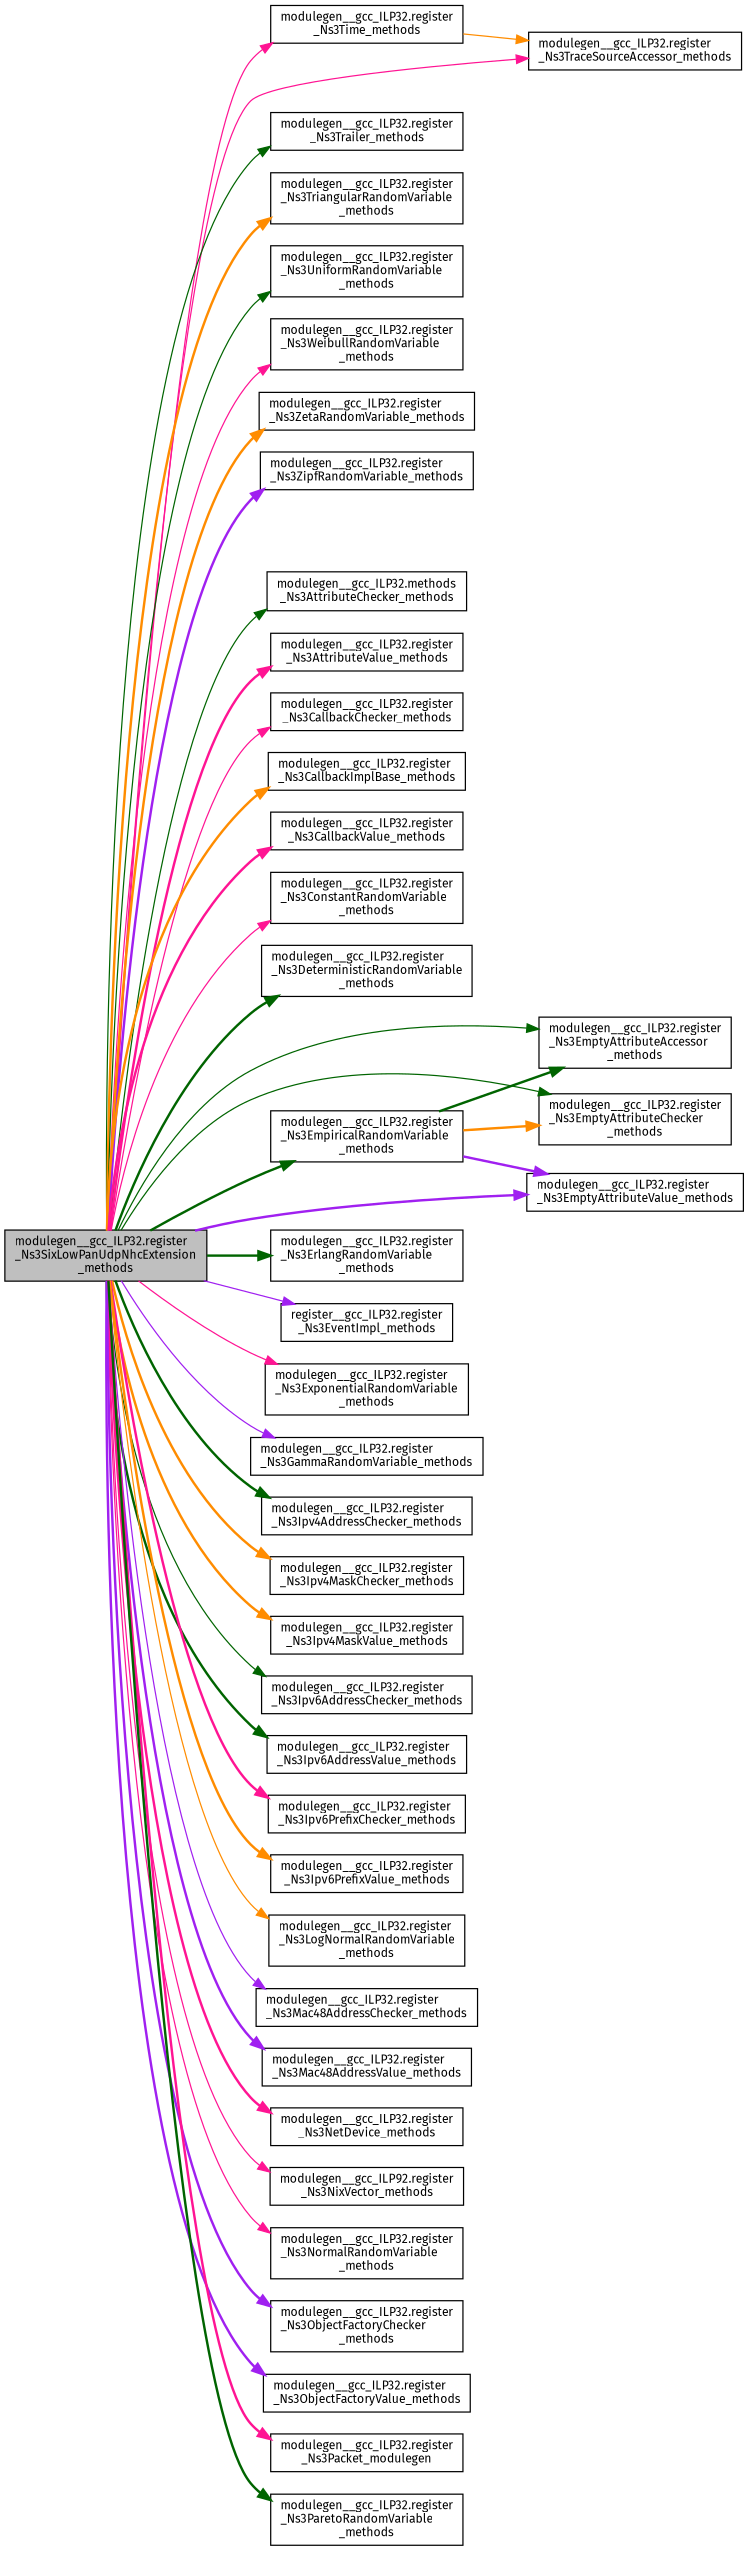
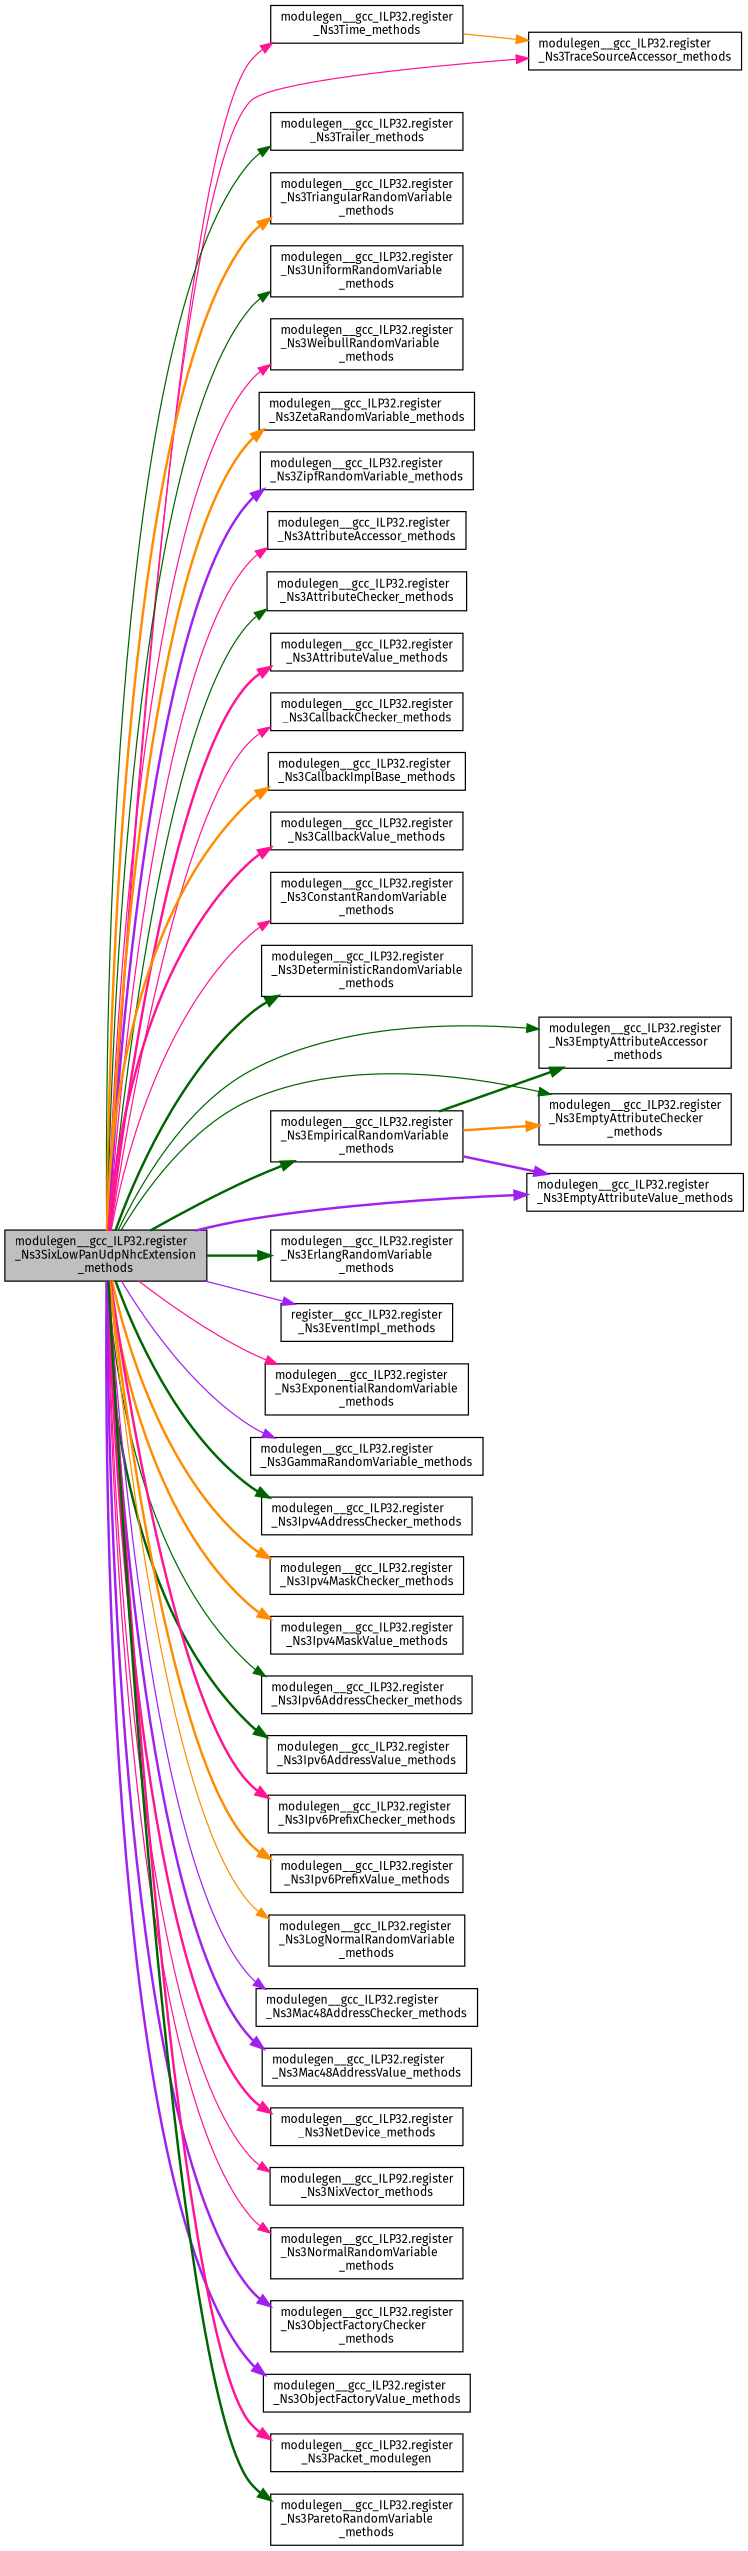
node "modulegen__gcc_ILP32.register _Ns3AttributeAccessor_methods": added
node "modulegen__gcc_ILP32.methods _Ns3AttributeChecker_methods": label "modulegen__gcc_ILP32.methods _Ns3AttributeChecker_methods" -> "modulegen__gcc_ILP32.register _Ns3AttributeChecker_methods"
